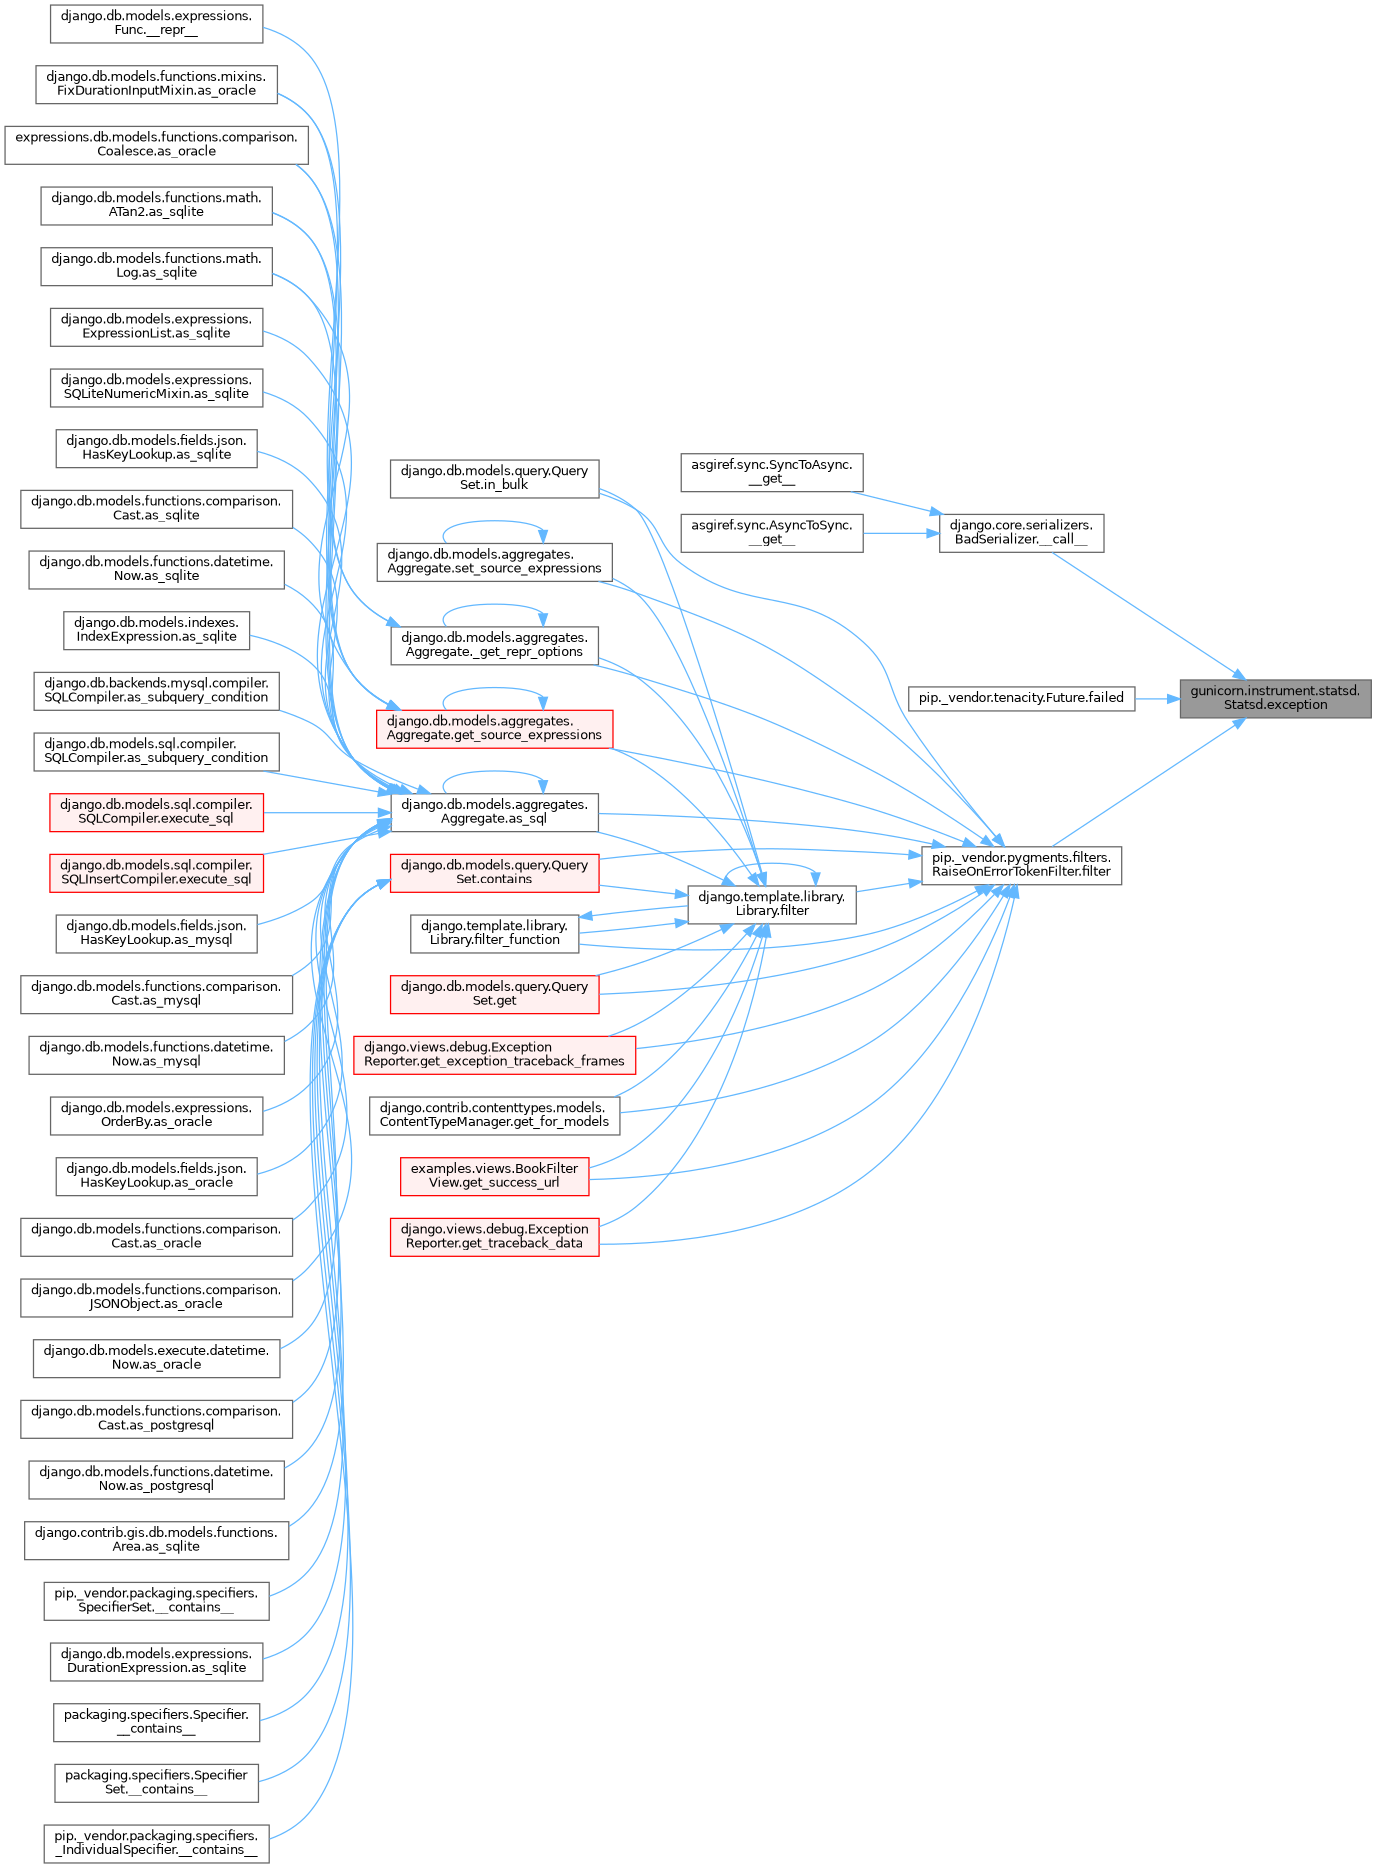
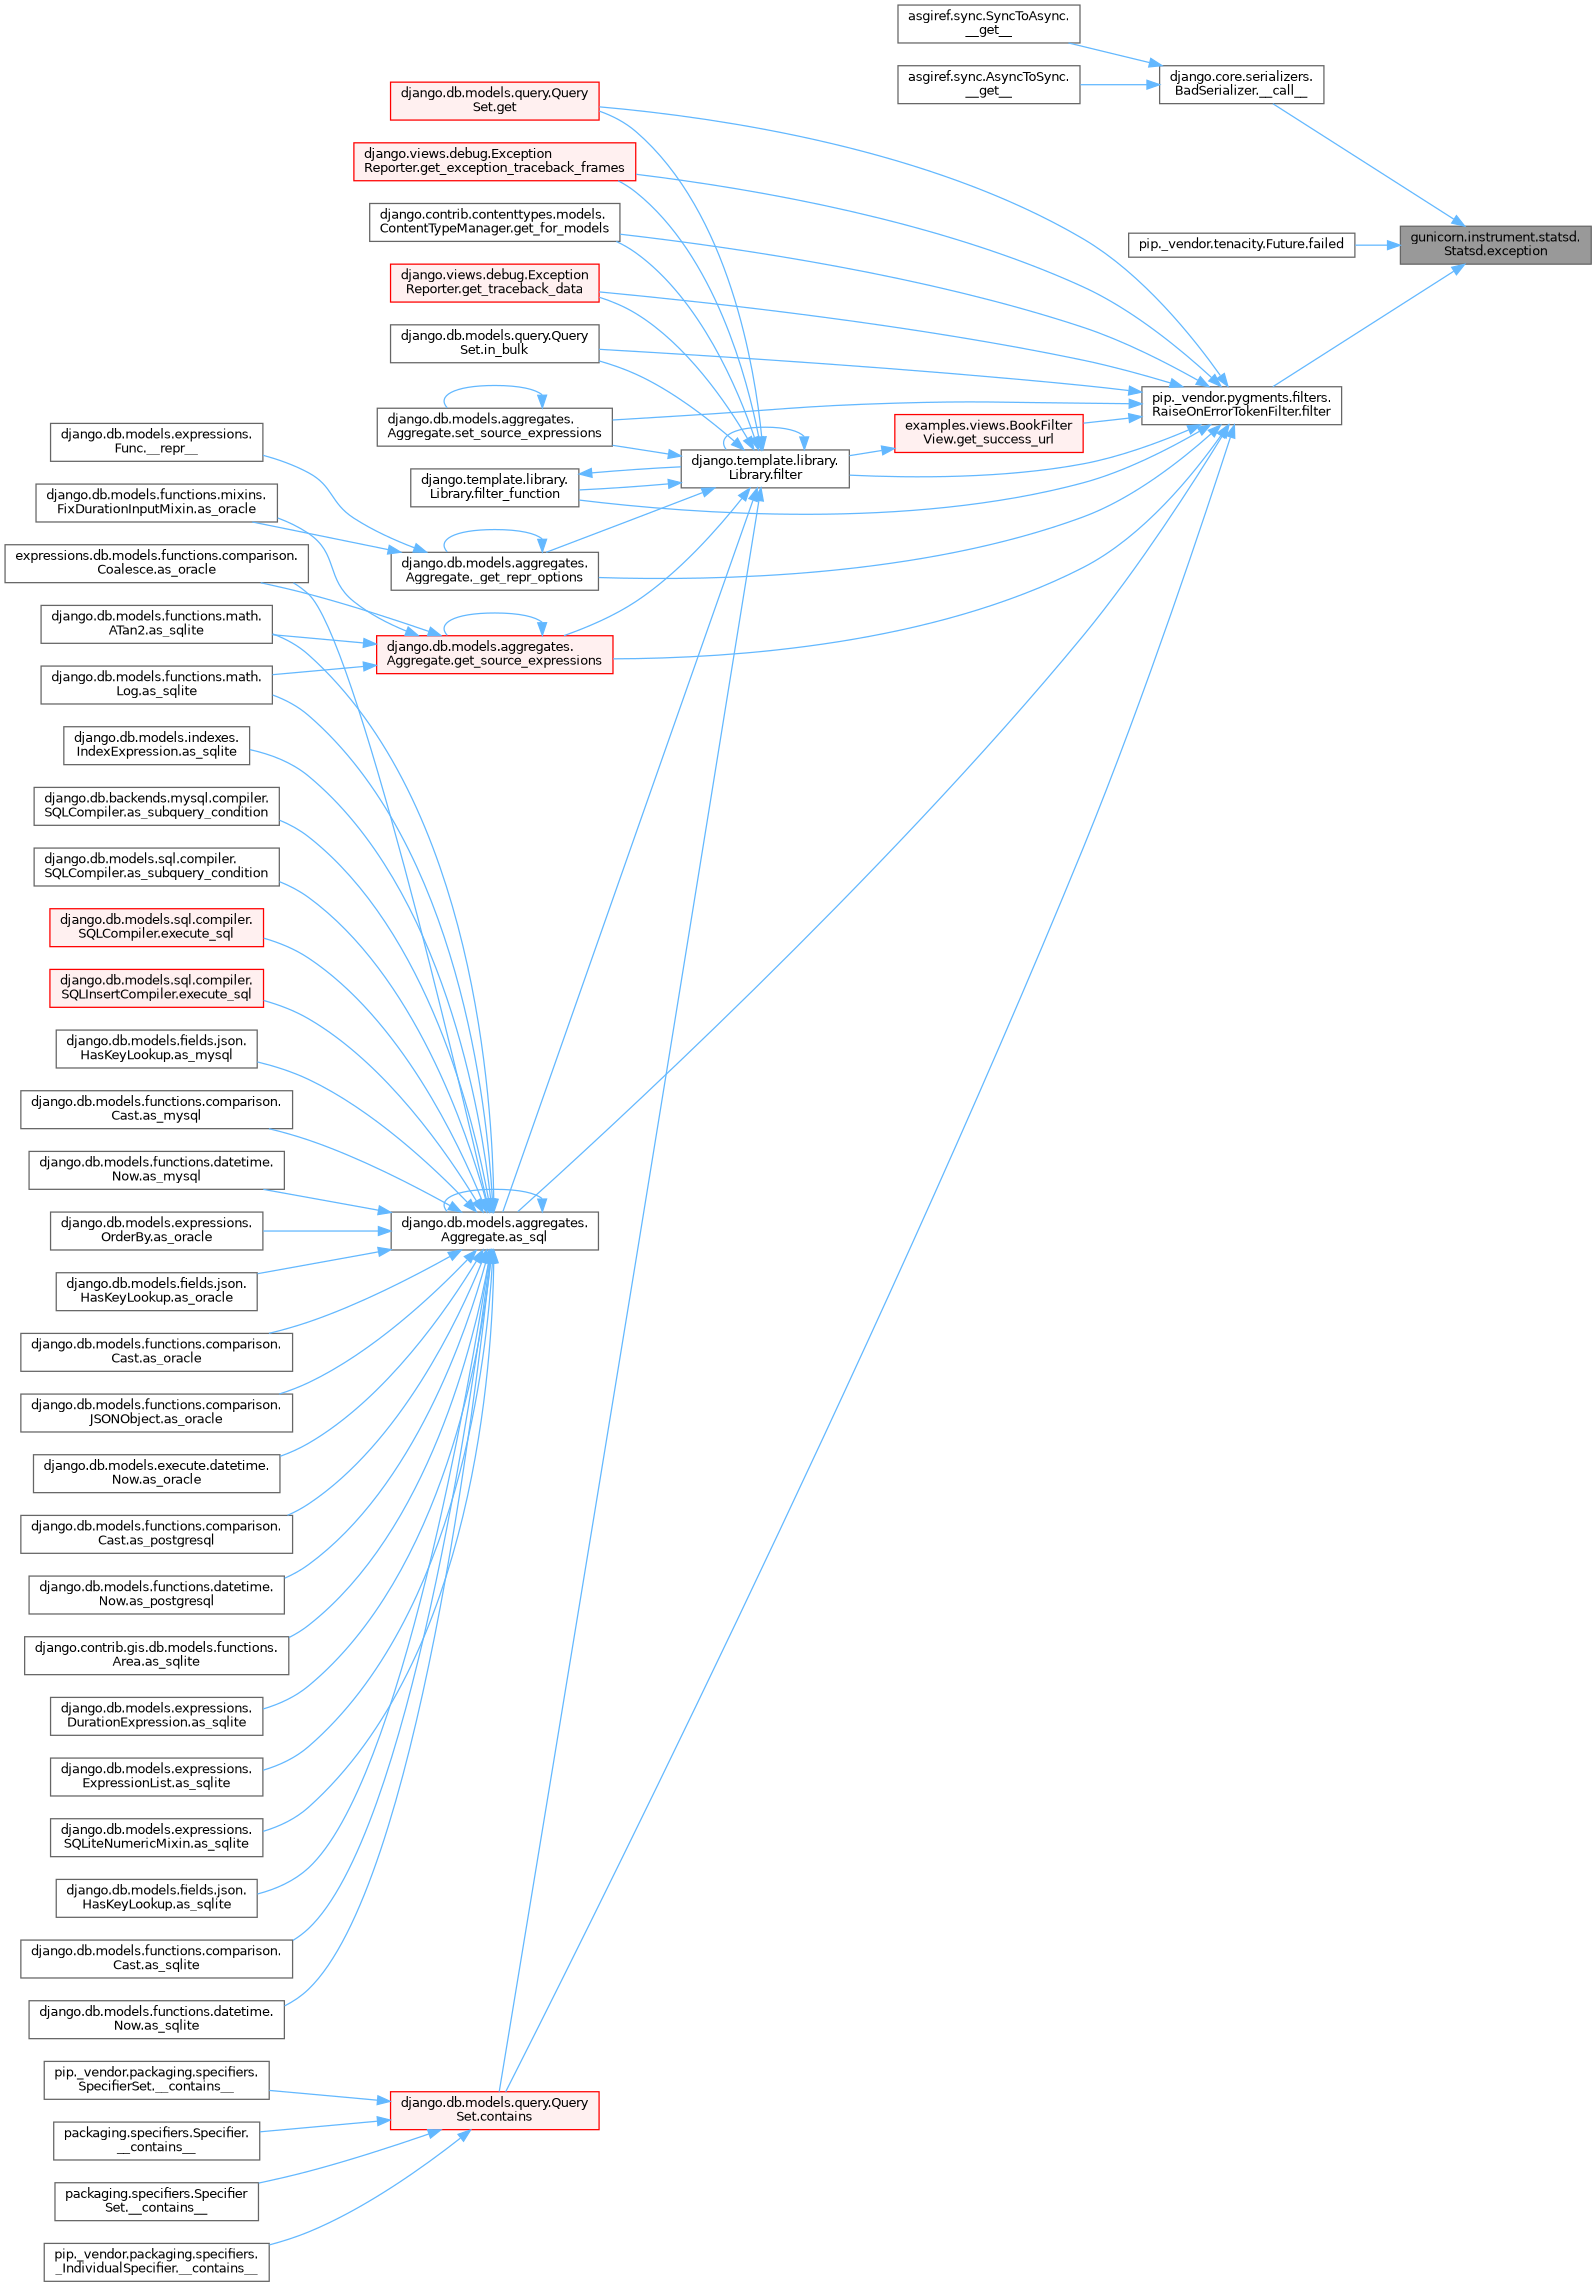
edge "examples.views.BookFilter View.get_success_url" -> "django.template.library. Library.filter": reversed
edge "django.db.models.expressions. DurationExpression.as_sqlite" -> "django.db.models.query.Query Set.contains": now "django.db.models.expressions. DurationExpression.as_sqlite" -> "django.db.models.aggregates. Aggregate.as_sql"
